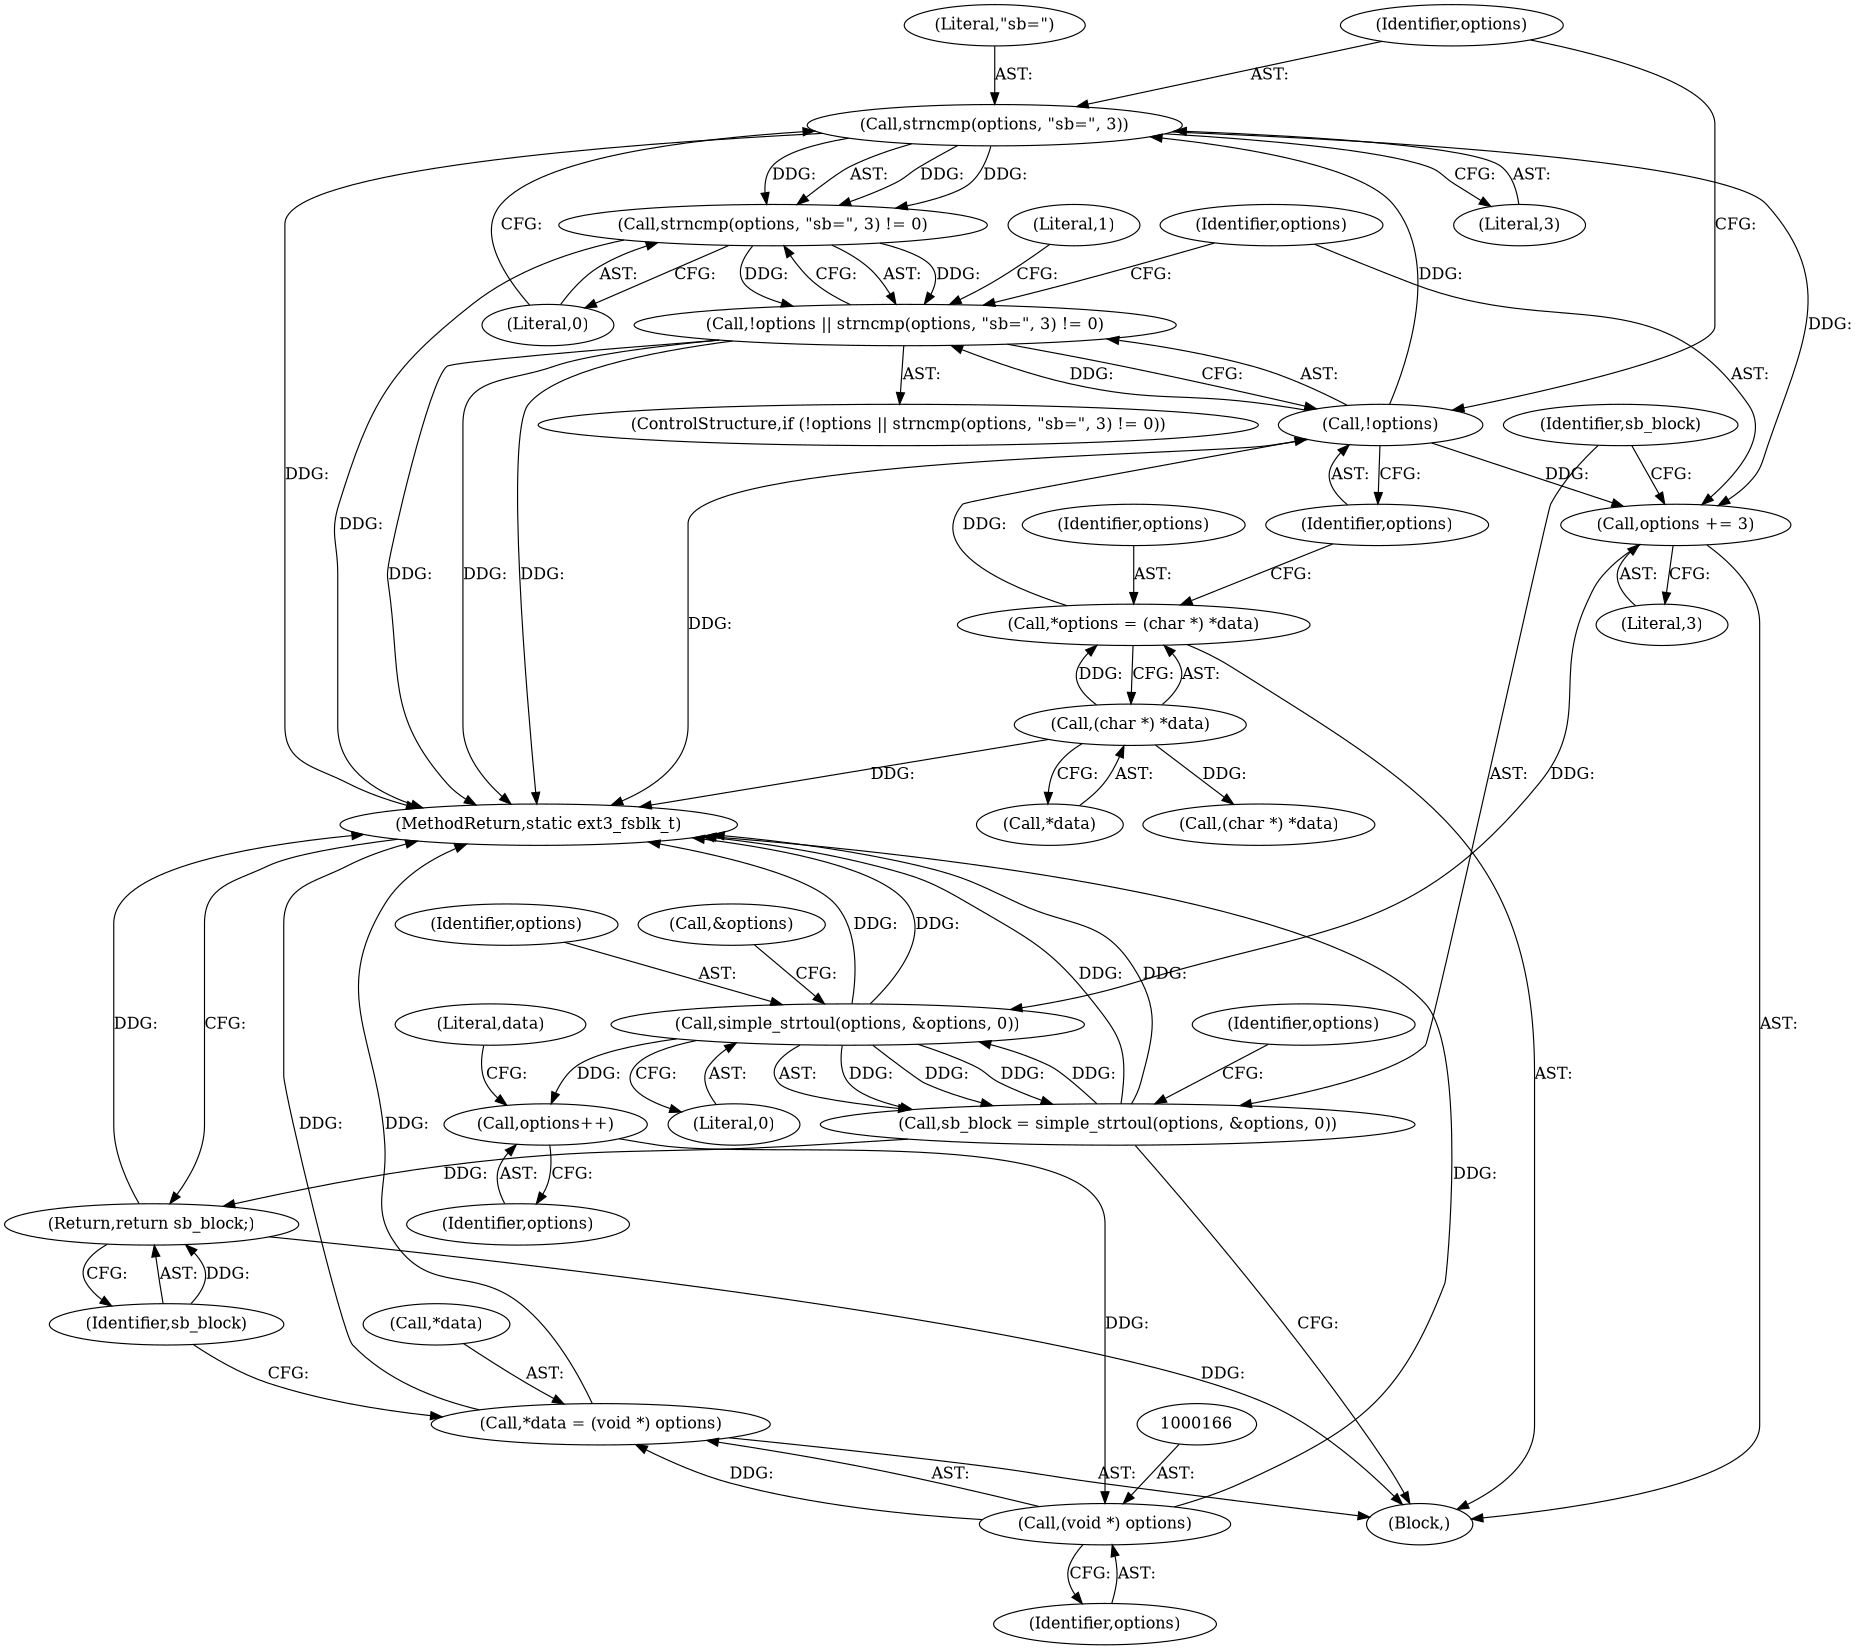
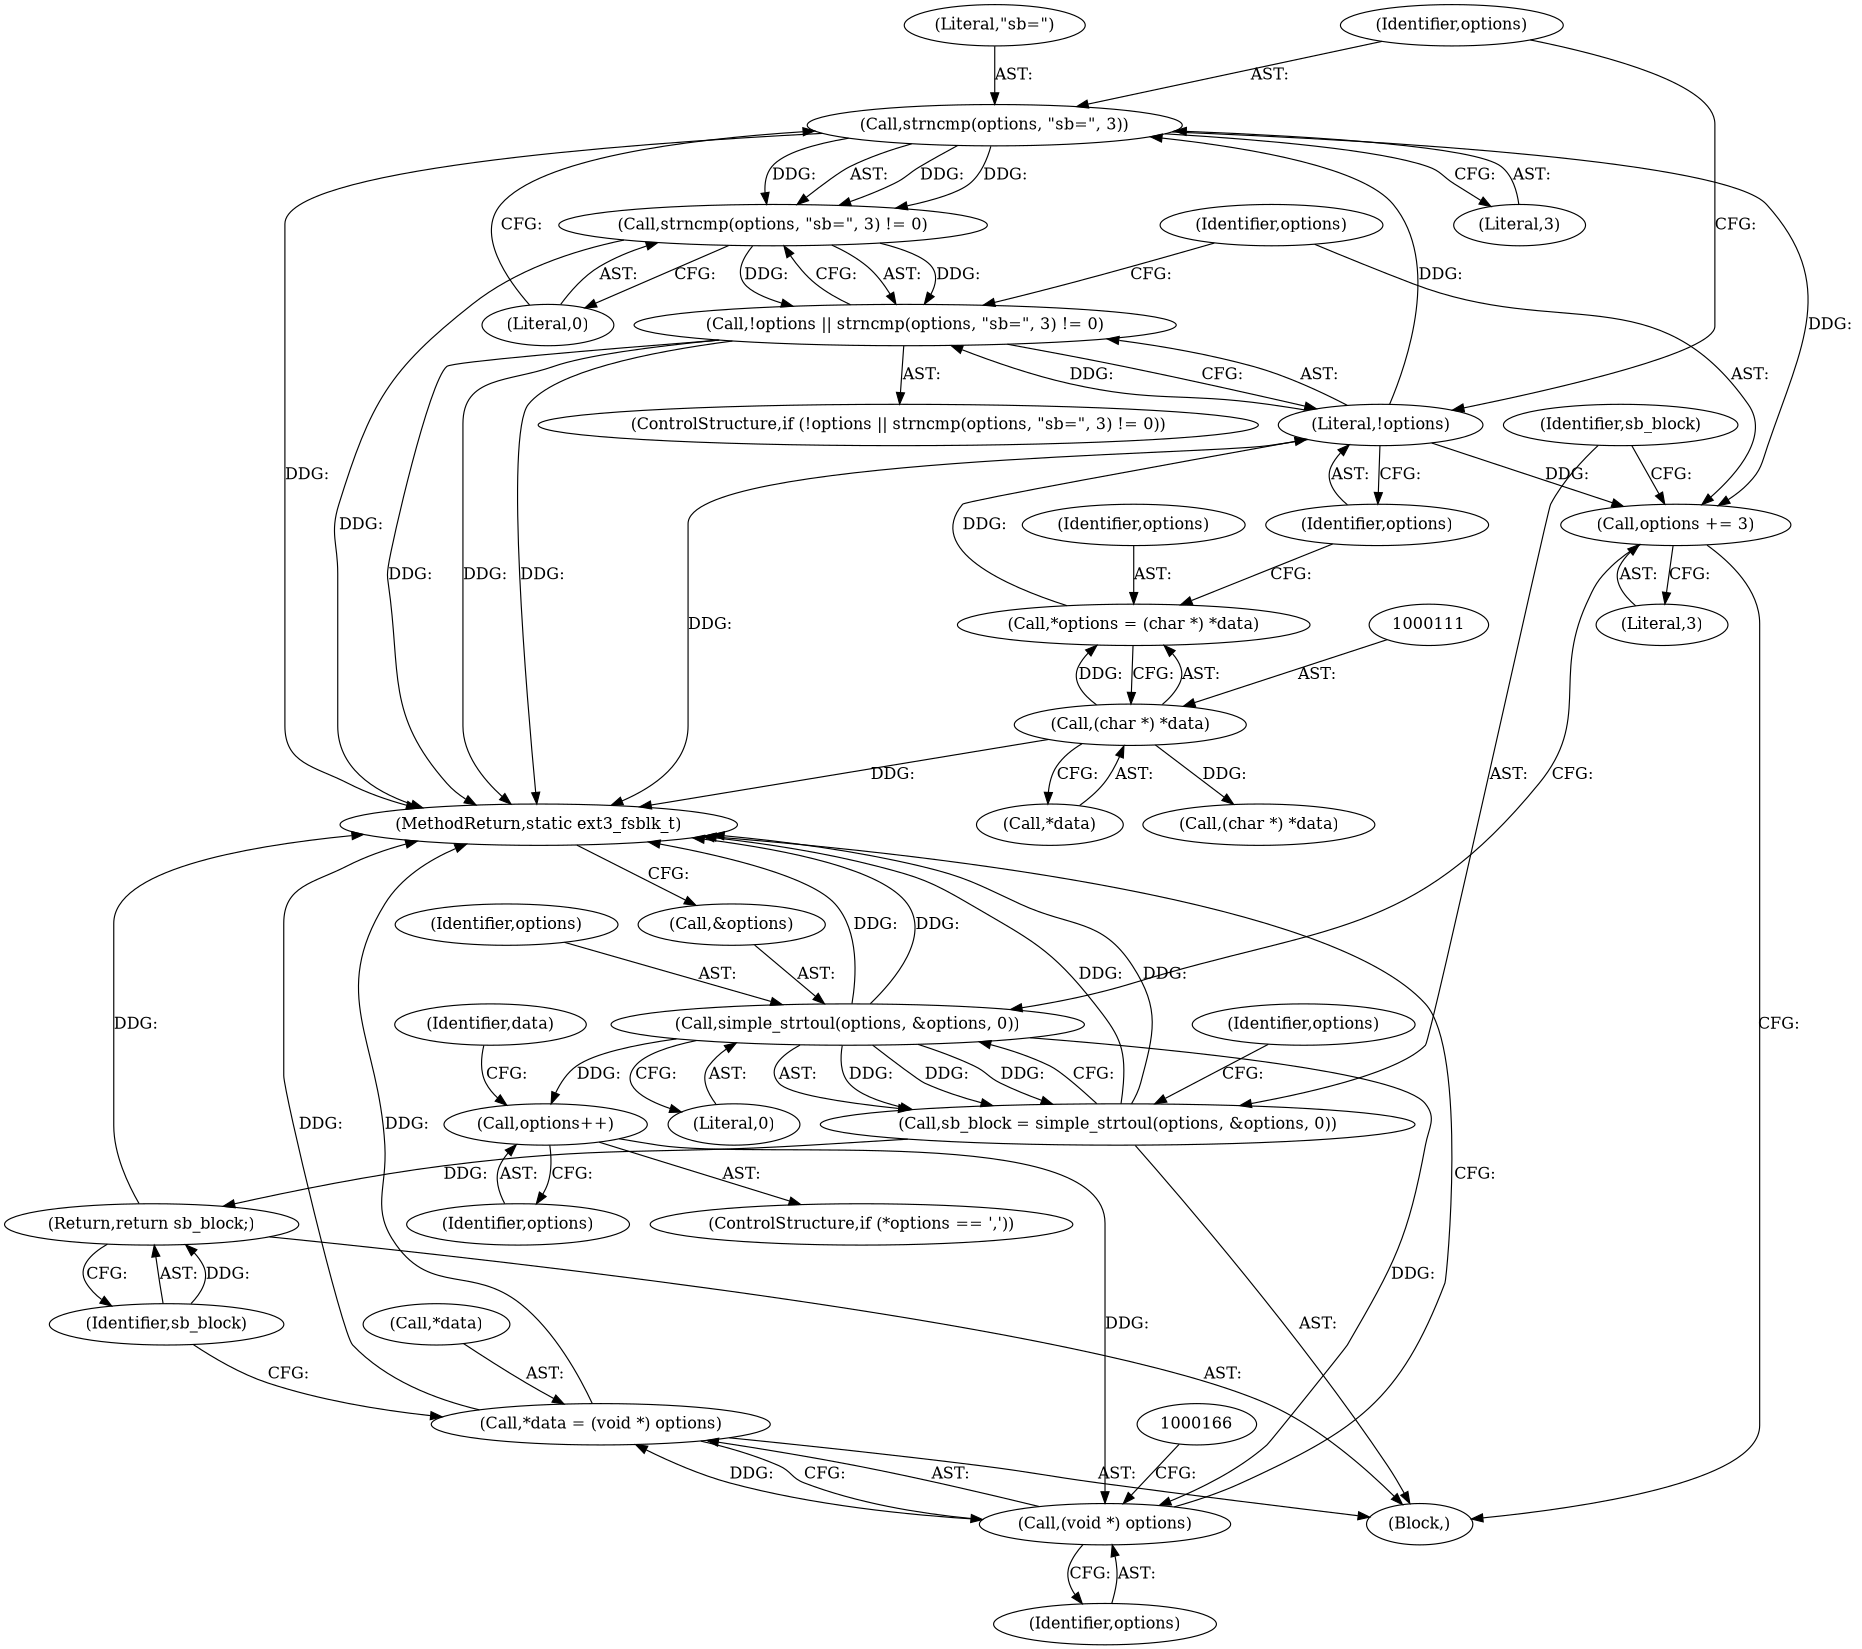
node "(Literal,1)": removed
node "(Call,!options)": label "(Call,!options)" -> "(Literal,!options)"
node "1000111": added
edge "(Call,options += 3)" -> "(Call,simple_strtoul(options, &options, 0))": label "DDG: " -> "CFG: "
edge "(MethodReturn,static ext3_fsblk_t)" -> "(Return,return sb_block;)": now "(MethodReturn,static ext3_fsblk_t)" -> "(Call,&options)"
edge "(Call,&options)" -> "(Call,simple_strtoul(options, &options, 0))": label "CFG: " -> "AST: "
edge "(Call,*options = (char *) *data)" -> "(Block,)": removed, label "AST:"
node "(Literal,data)": label "(Literal,data)" -> "(Identifier,data)"
edge "(Call,options += 3)" -> "(Block,)": label "AST: " -> "CFG: "
edge "(Call,sb_block = simple_strtoul(options, &options, 0))" -> "(Call,simple_strtoul(options, &options, 0))": label "DDG: " -> "CFG: "
edge "(Call,simple_strtoul(options, &options, 0))" -> "(Call,(void *) options)": added, label "DDG:"
edge "(Call,(void *) options)" -> "(MethodReturn,static ext3_fsblk_t)": label "DDG: " -> "CFG: "
node "(ControlStructure,if (*options == ','))": added
edge "(Call,sb_block = simple_strtoul(options, &options, 0))" -> "(Block,)": label "CFG: " -> "AST: "
edge "(Return,return sb_block;)" -> "(Block,)": label "DDG: " -> "AST: "
edge "1000166" -> "(Call,(void *) options)": label "AST: " -> "CFG: "
edge "(Call,*data = (void *) options)" -> "(Call,(void *) options)": added, label "CFG:"
